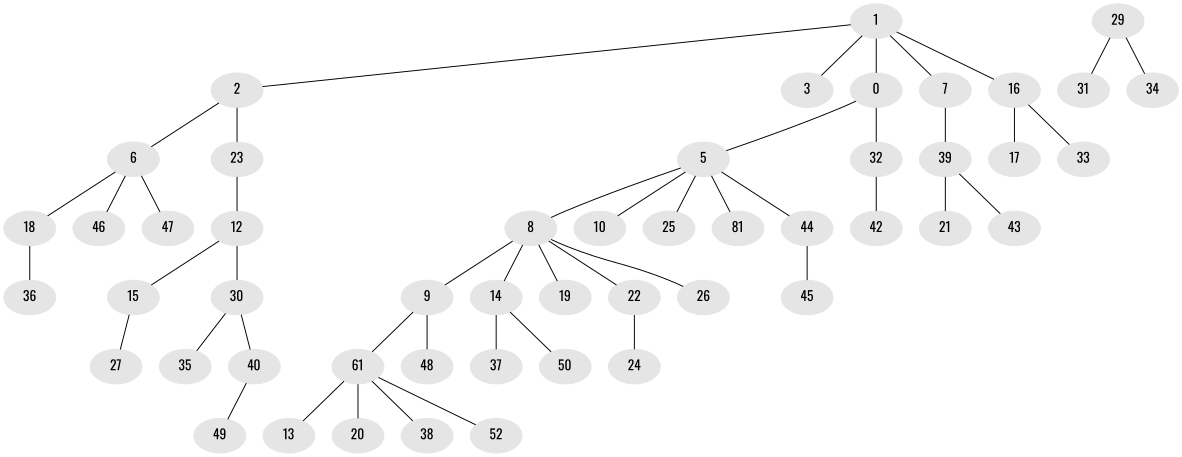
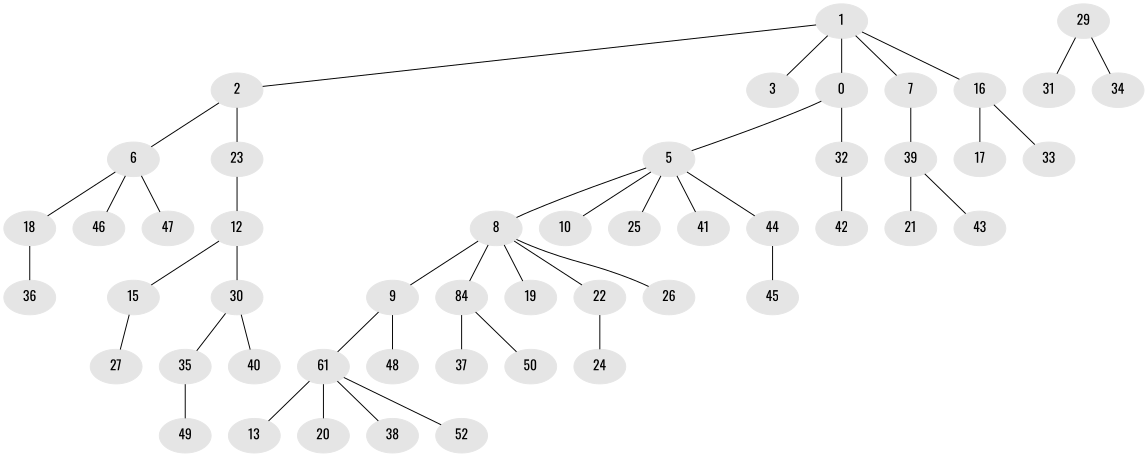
node "81": label "81" -> "41"
node "14": label "14" -> "84"
edge "40" -- "49": now "35" -- "49"
